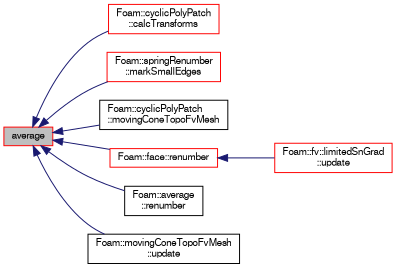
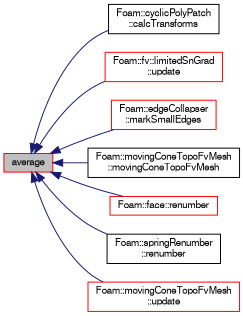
node "Foam::cyclicPolyPatch ::calcTransforms": color red -> black
node "Foam::springRenumber ::markSmallEdges": label "Foam::springRenumber ::markSmallEdges" -> "Foam::edgeCollapser ::markSmallEdges"
node "Foam::cyclicPolyPatch ::movingConeTopoFvMesh": label "Foam::cyclicPolyPatch ::movingConeTopoFvMesh" -> "Foam::movingConeTopoFvMesh ::movingConeTopoFvMesh"
edge "Foam::fv::limitedSnGrad ::update" -> "Foam::face::renumber": now "Foam::fv::limitedSnGrad ::update" -> "average"
node "Foam::average ::renumber": label "Foam::average ::renumber" -> "Foam::springRenumber ::renumber"
node "Foam::movingConeTopoFvMesh ::update": color black -> red
